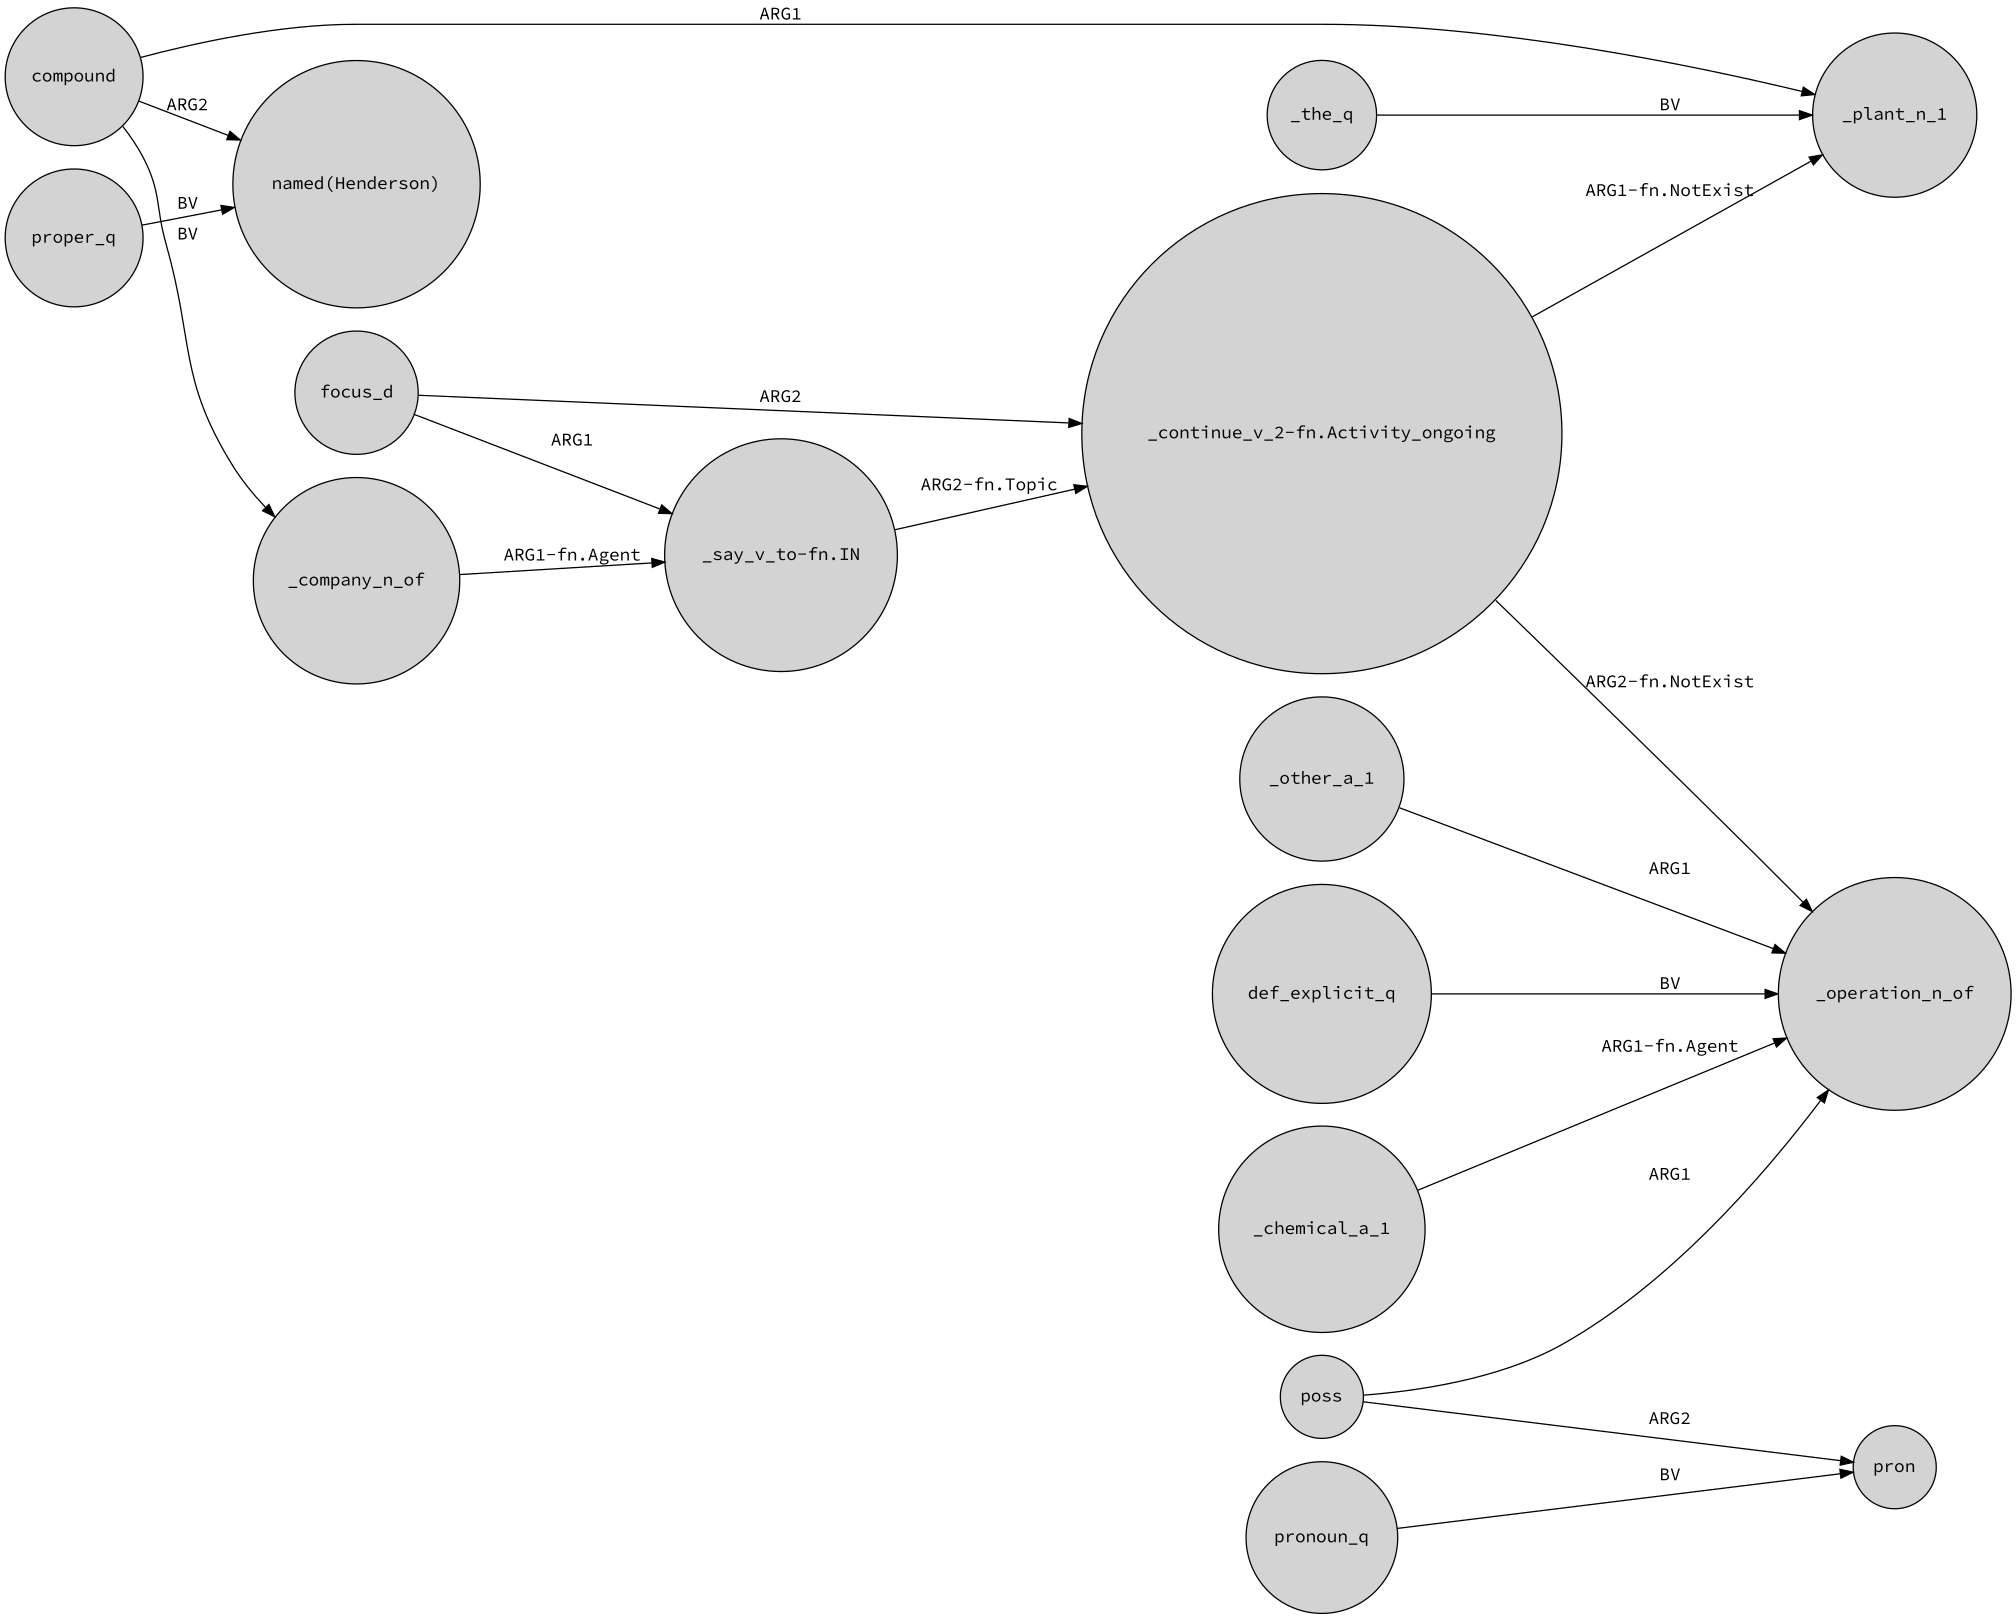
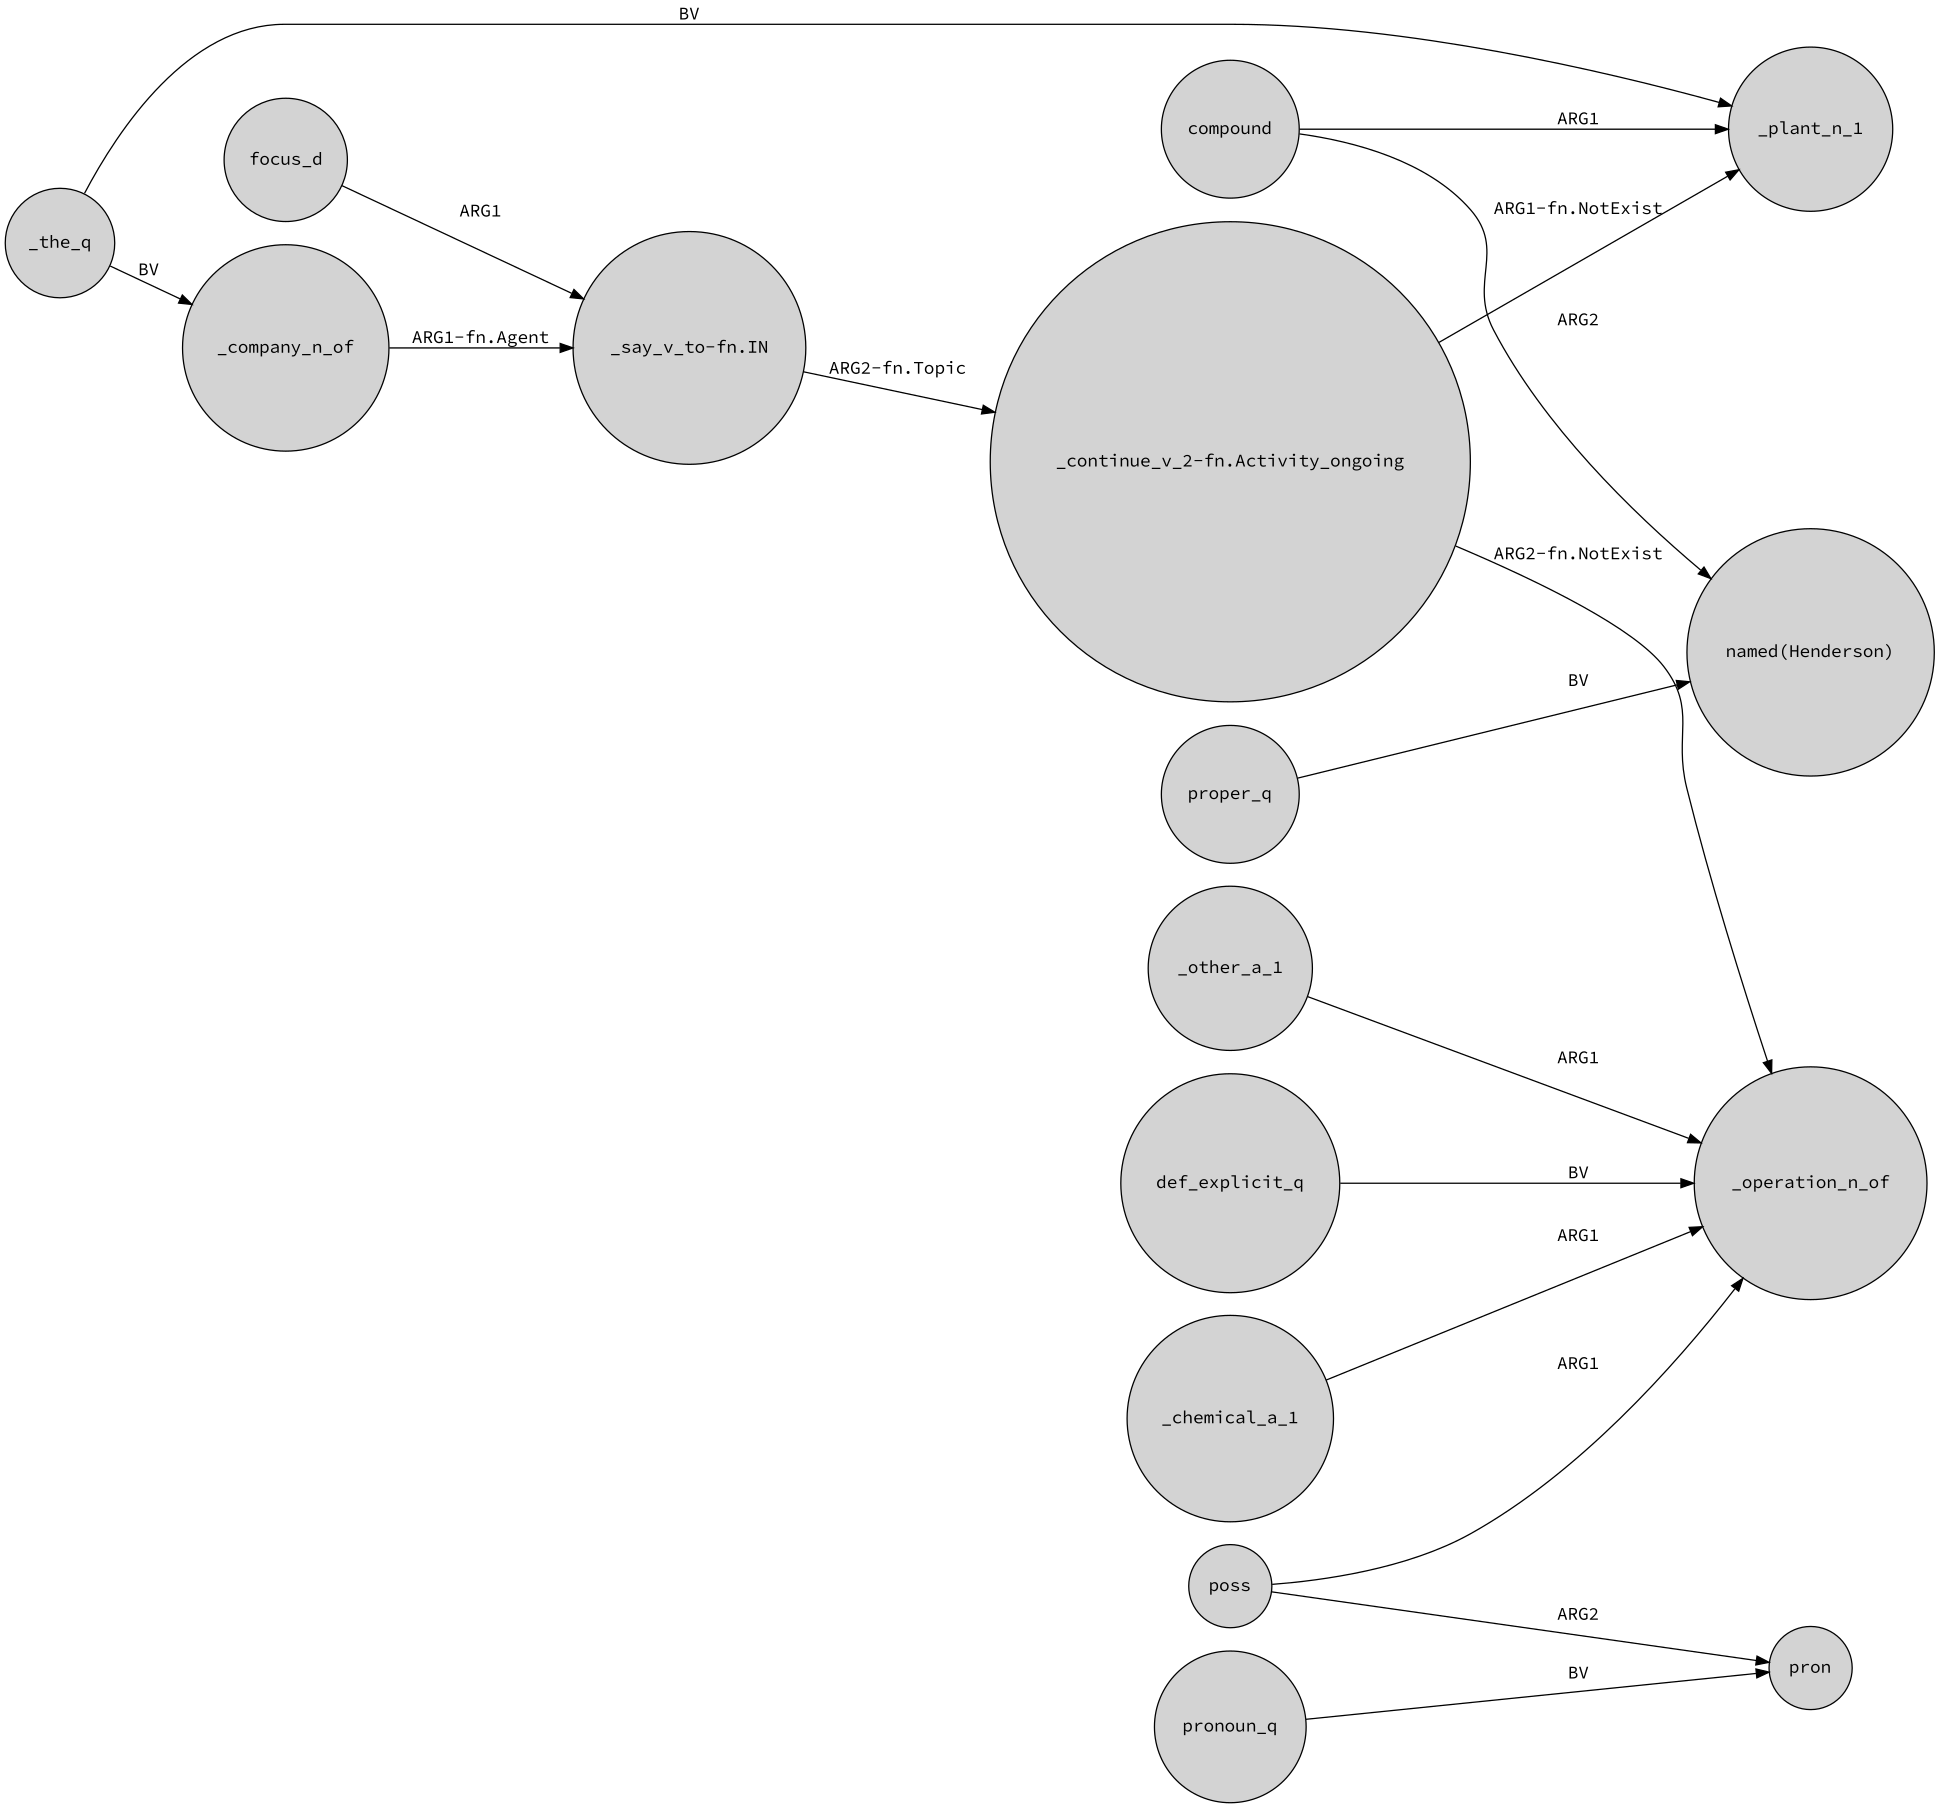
edge "compound" -> "_company_n_of": now "_the_q" -> "_company_n_of"
edge "focus_d" -> "_continue_v_2-fn.Activity_ongoing": removed, label "ARG2"
edge "_chemical_a_1" -> "_operation_n_of": label "ARG1-fn.Agent" -> "ARG1"
